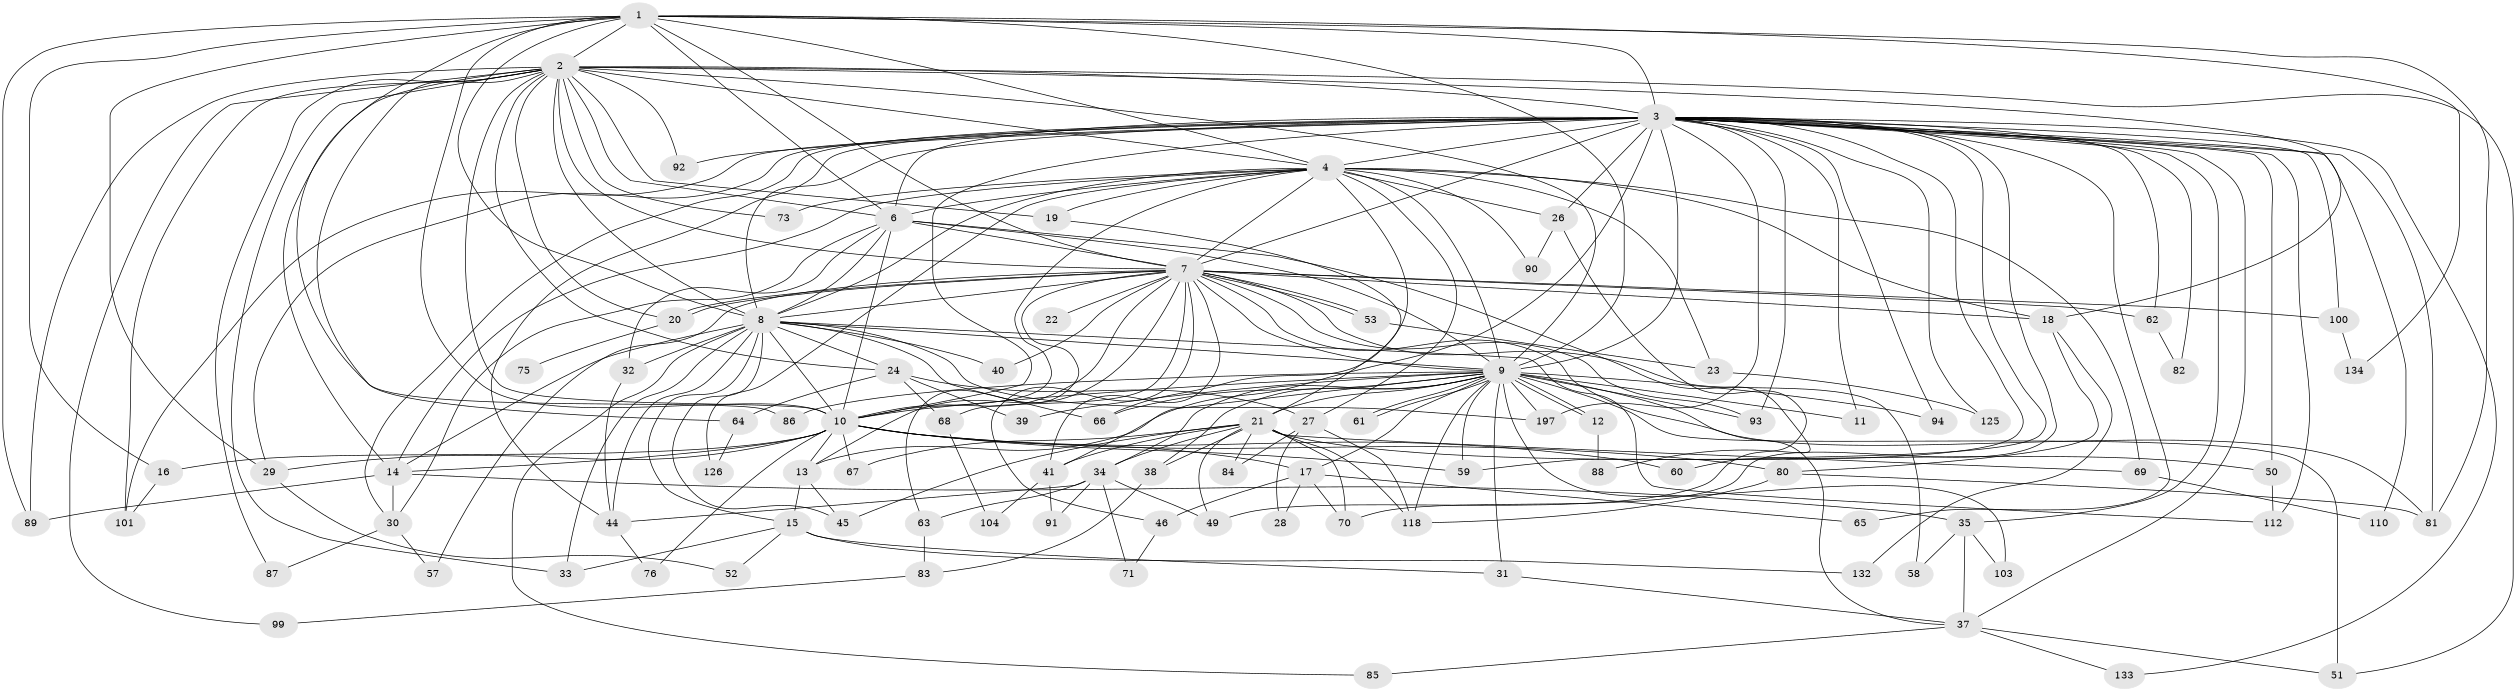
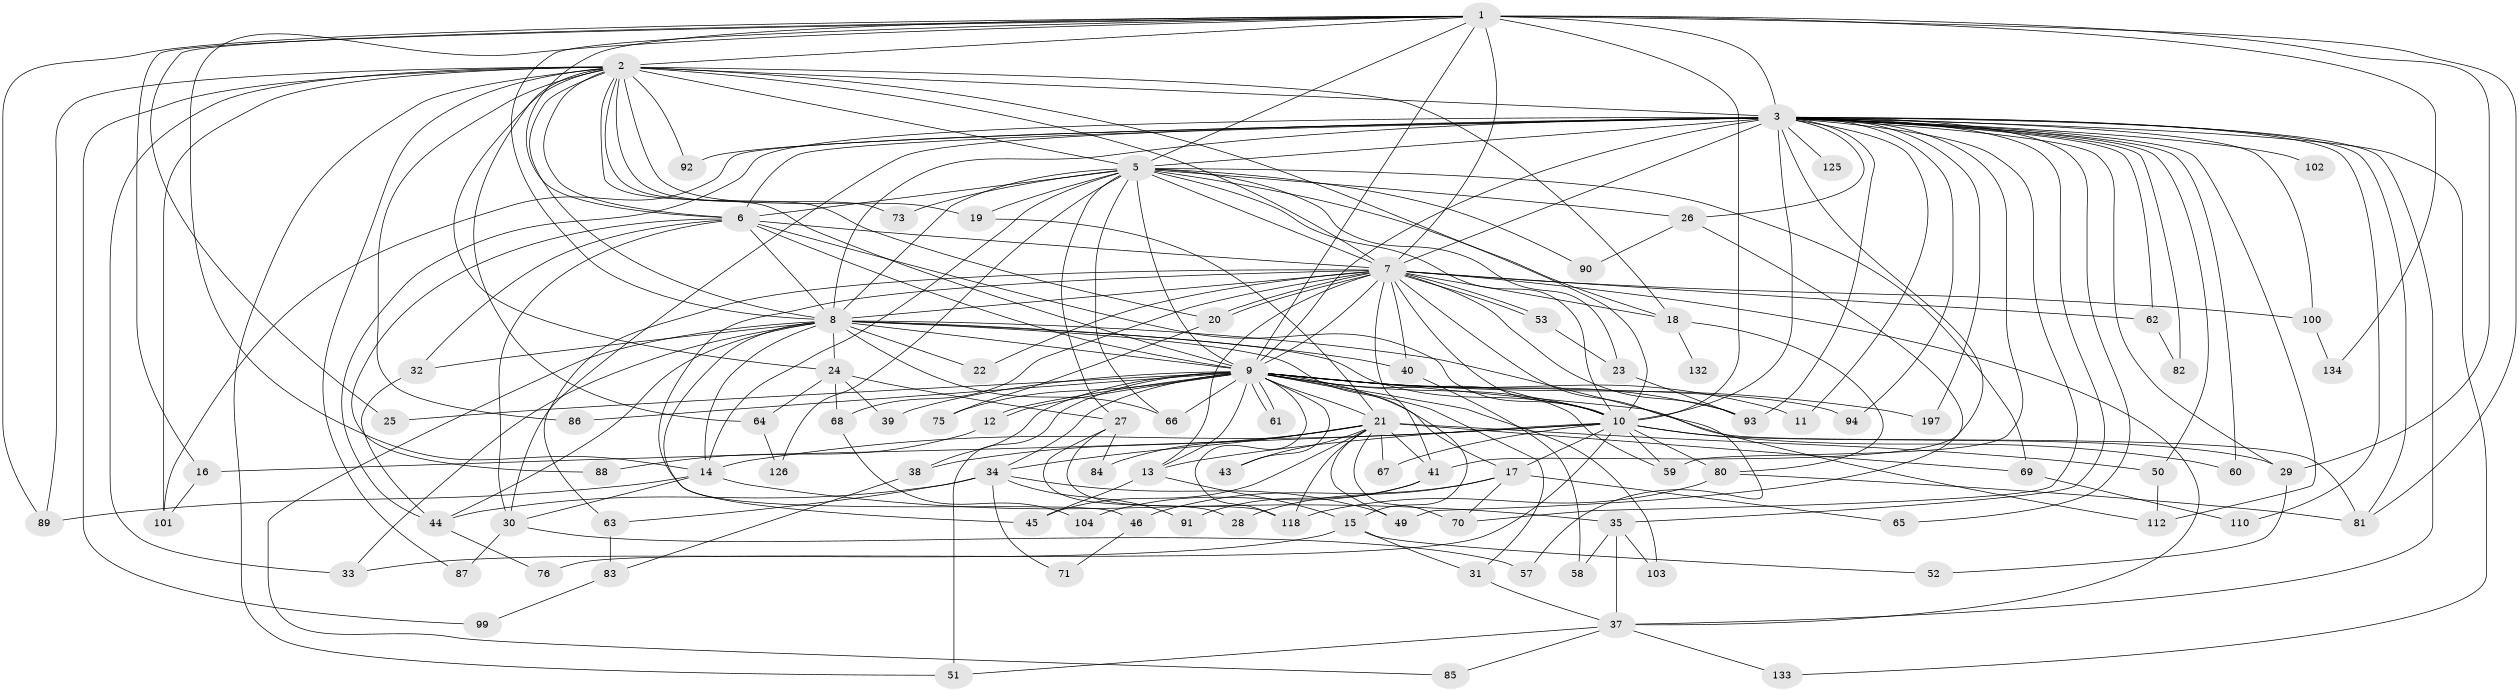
node "4": label "4" -> "5"
node "102": added
edge "7" -- "58": now "40" -- "58"
edge "23" -- "125": now "23" -- "93"
edge "9" -- "75": added
edge "8" -- "197": now "8" -- "22"
node "25": added
node "43": added
edge "15" -- "132": removed
